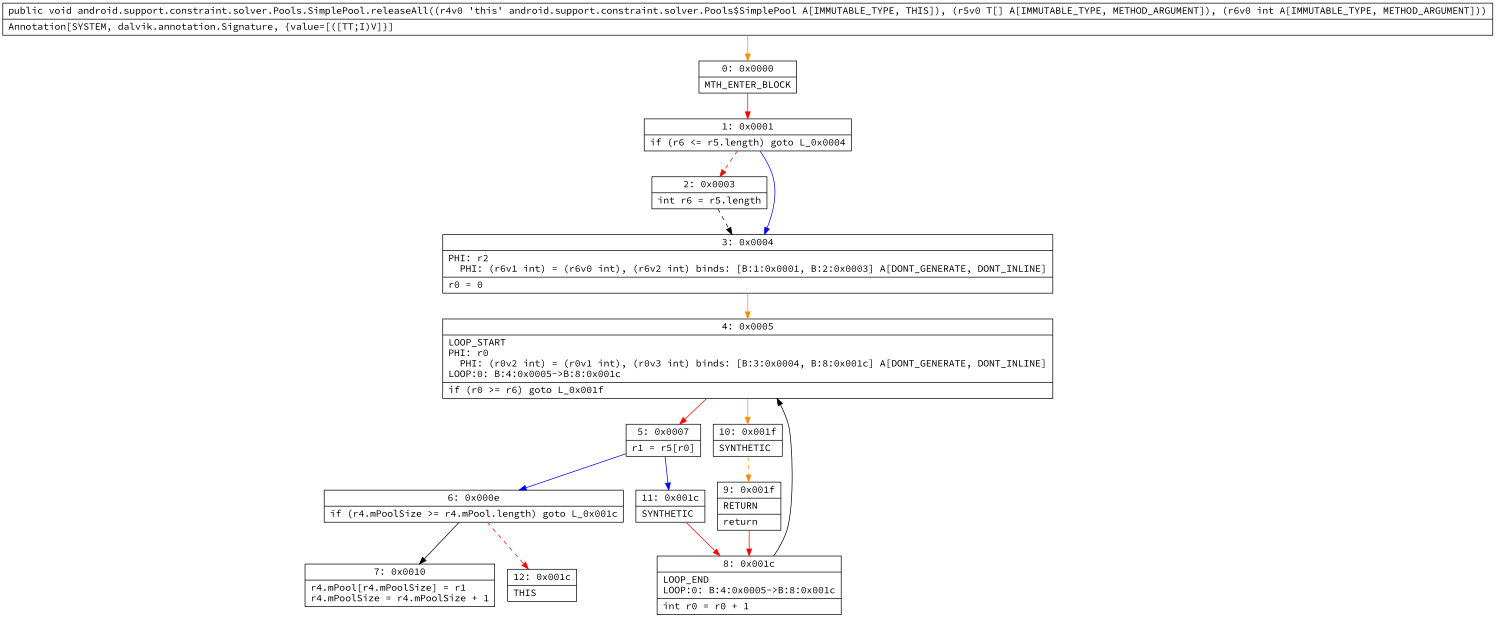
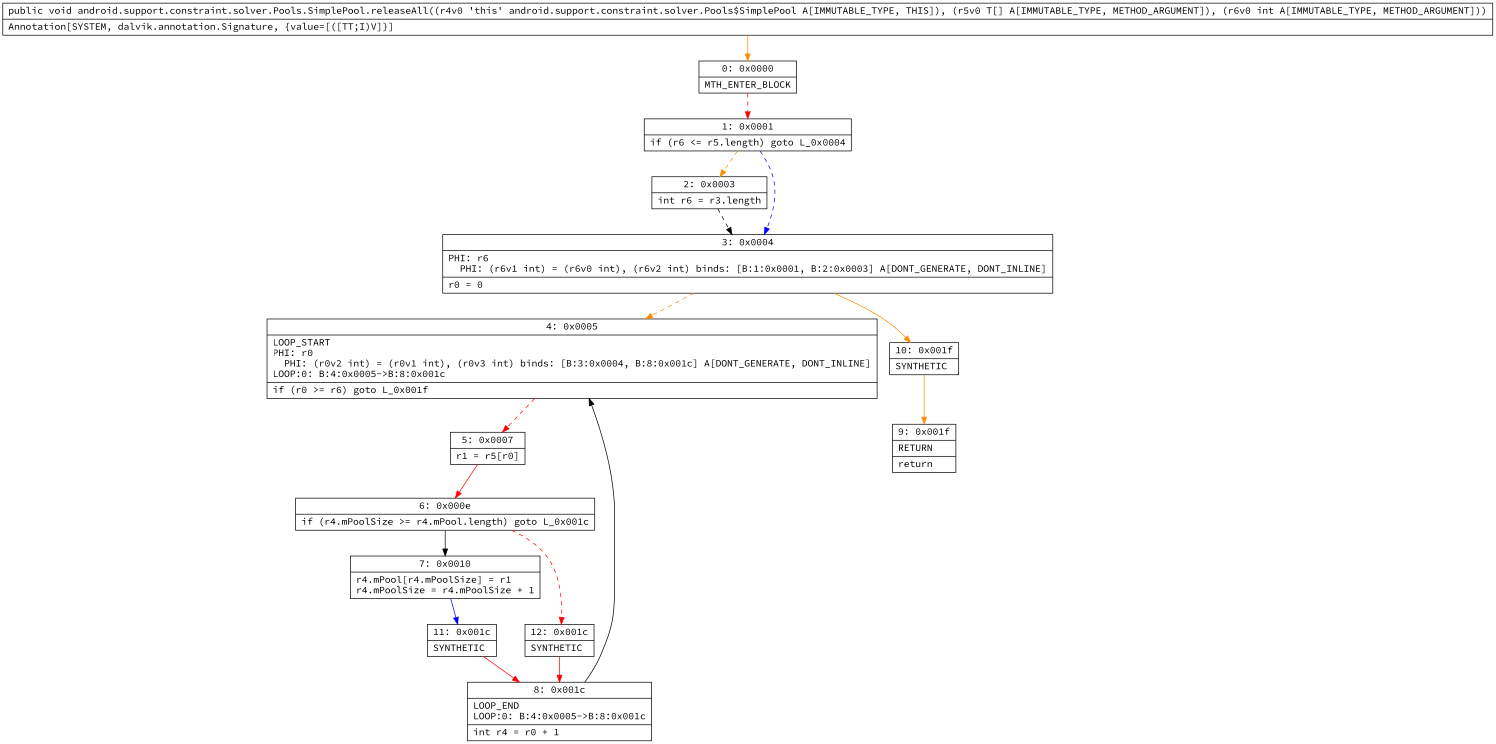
edge "0: 0x0000" -> "1: 0x0001": style solid -> dashed
edge "1: 0x0001" -> "2: 0x0003": color red -> darkorange
edge "1: 0x0001" -> "3: 0x0004": style solid -> dashed
node "2: 0x0003": text "int r6 = r5.length" -> "int r6 = r3.length"
node "3: 0x0004": text "PHI: r2" -> "PHI: r6"
edge "3: 0x0004" -> "4: 0x0005": style solid -> dashed
edge "4: 0x0005" -> "10: 0x001f": now "3: 0x0004" -> "10: 0x001f"
edge "4: 0x0005" -> "5: 0x0007": style solid -> dashed
edge "10: 0x001f" -> "9: 0x001f": style dashed -> solid
edge "5: 0x0007" -> "11: 0x001c": now "7: 0x0010" -> "11: 0x001c"
edge "5: 0x0007" -> "6: 0x000e": color blue -> red
edge "9: 0x001f" -> "8: 0x001c": now "12: 0x001c" -> "8: 0x001c"
node "12: 0x001c": text "THIS" -> "SYNTHETIC"
node "8: 0x001c": text "int r0 = r0 + 1" -> "int r4 = r0 + 1"
